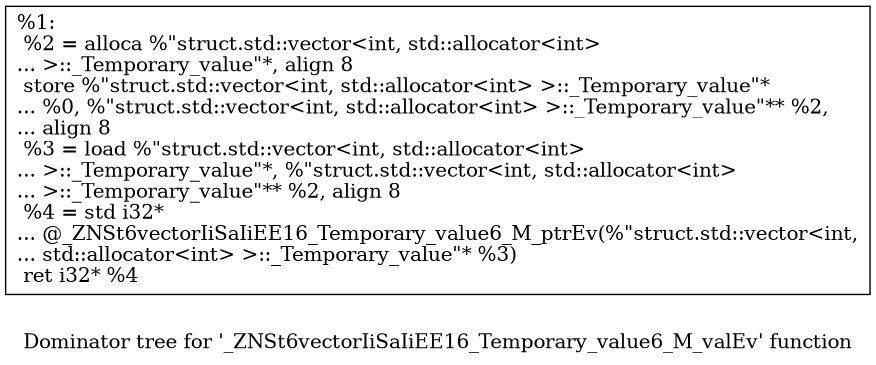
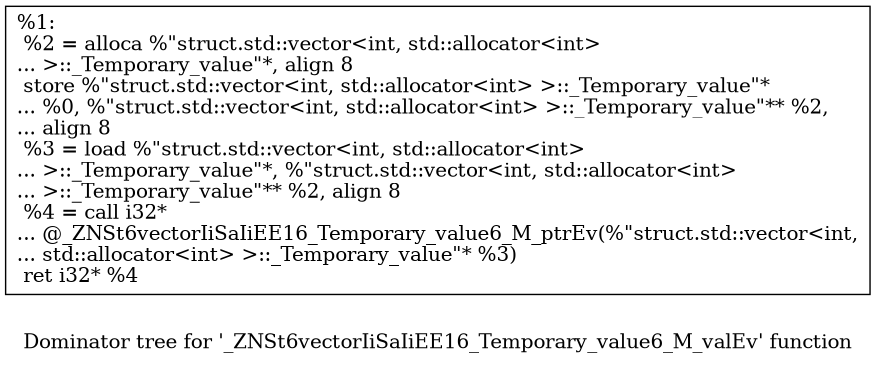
node "%1:": text "%4 = std i32*" -> "%4 = call i32*"
